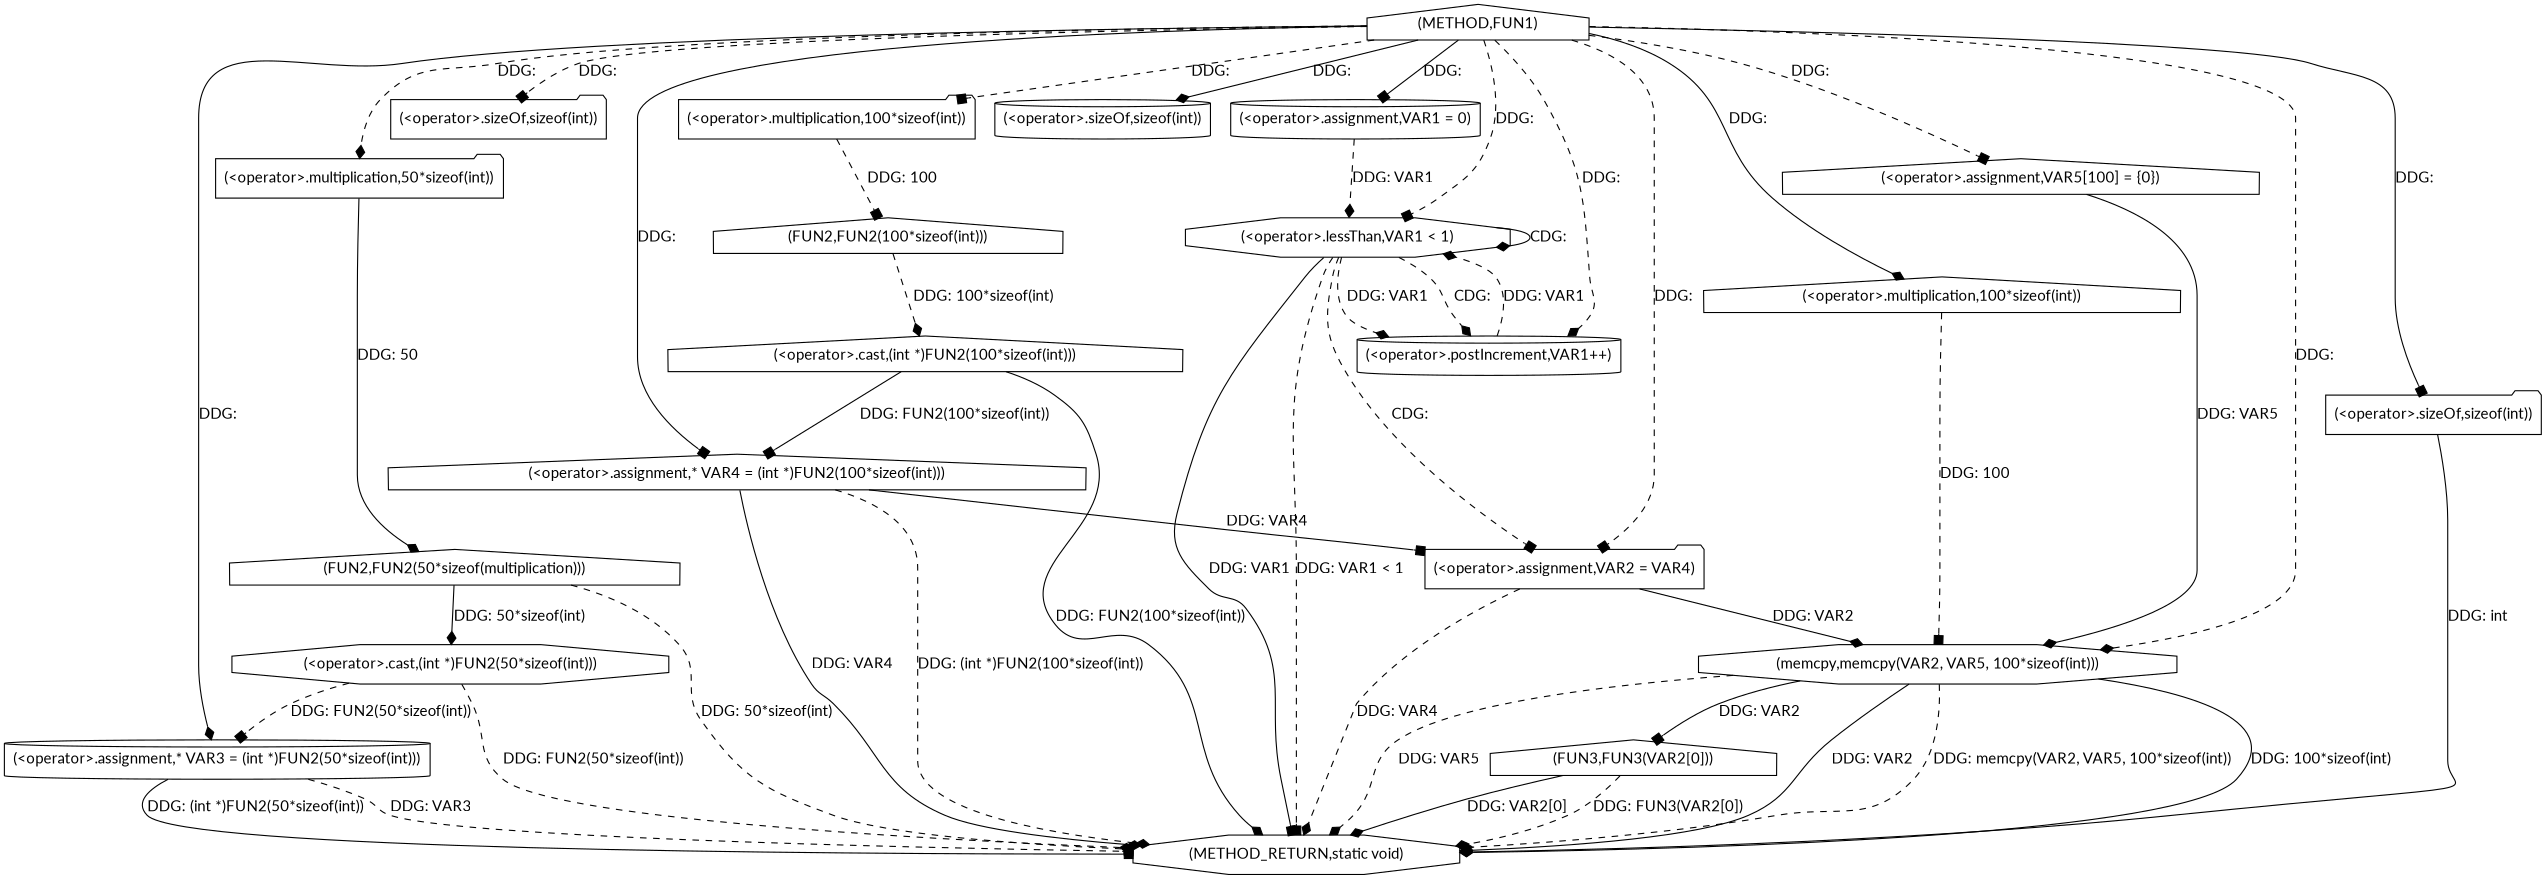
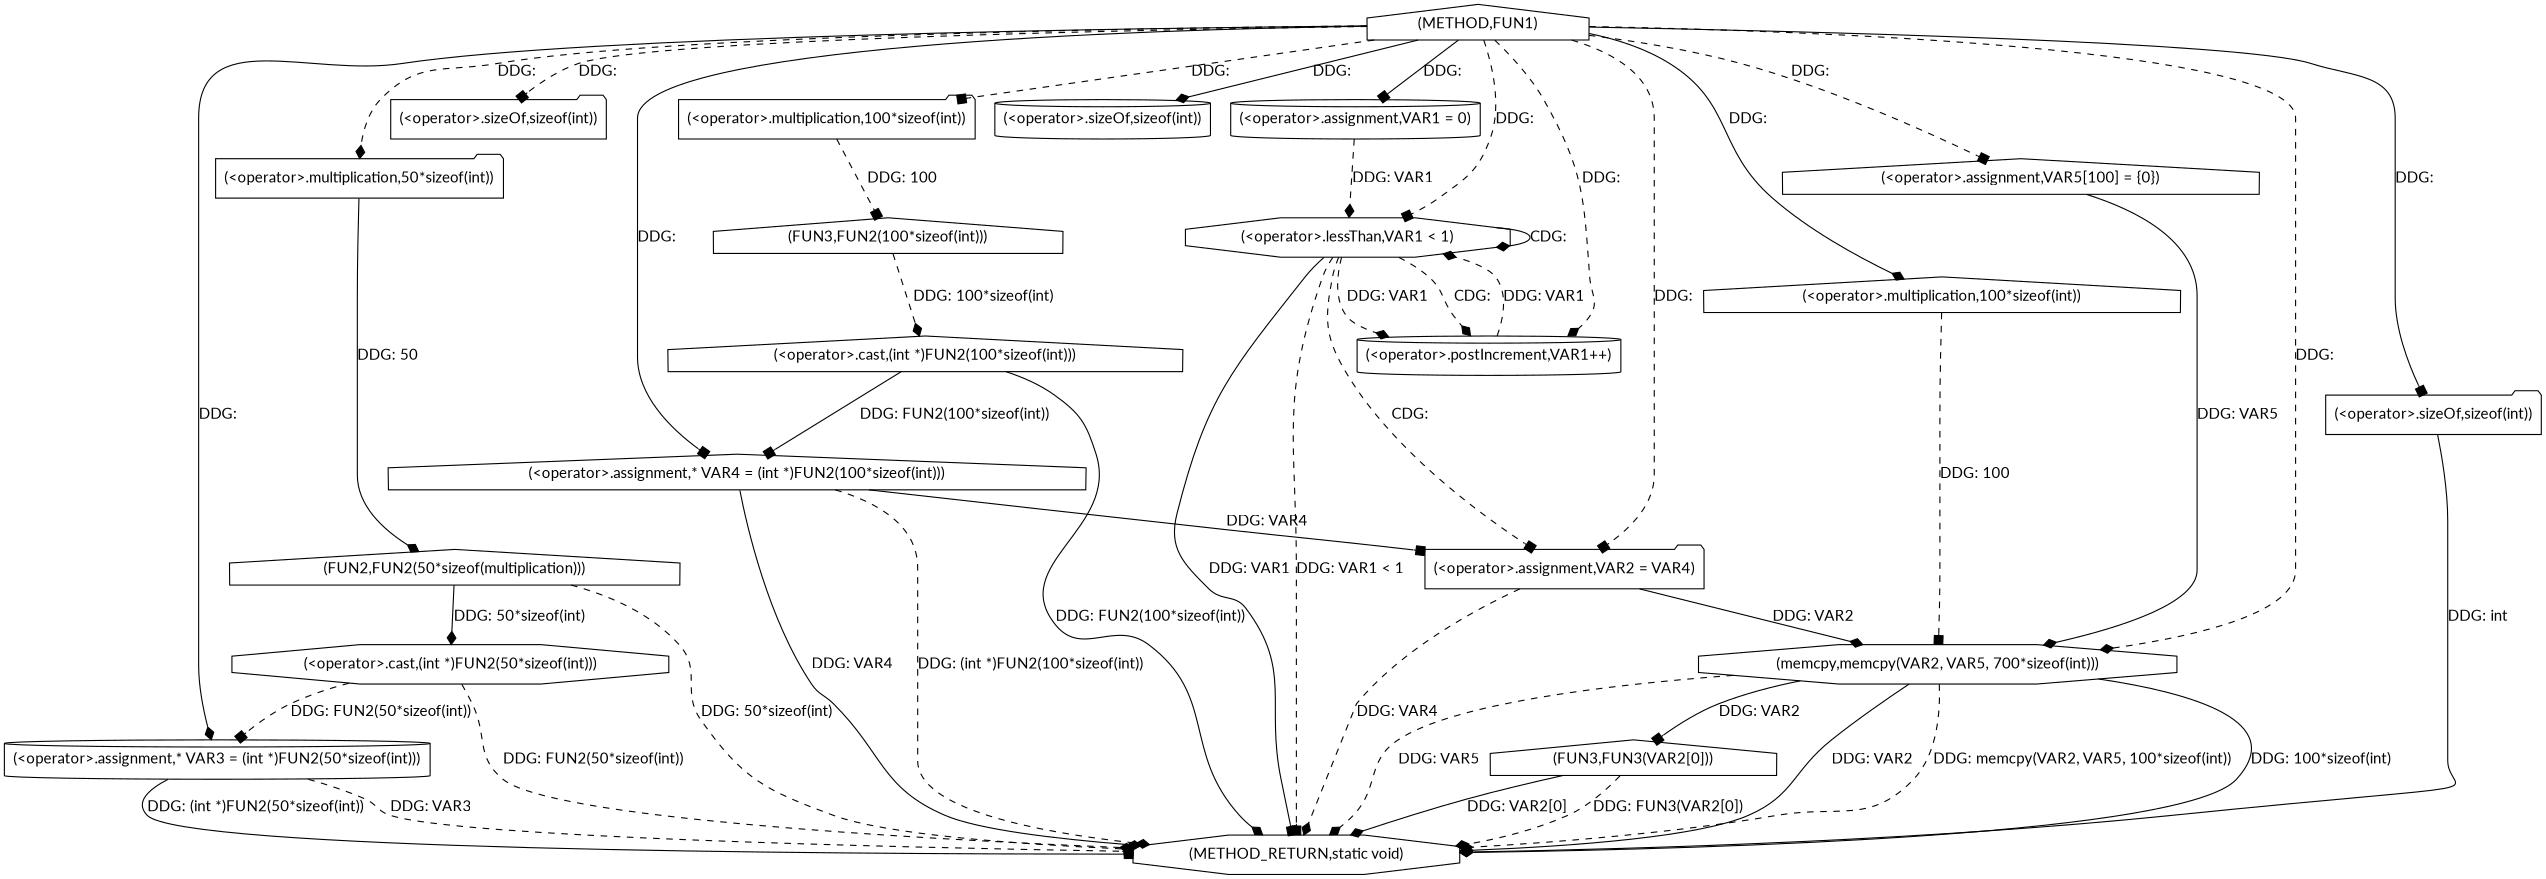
node "(FUN2,FUN2(100*sizeof(int)))": label "(FUN2,FUN2(100*sizeof(int)))" -> "(FUN3,FUN2(100*sizeof(int)))"
node "(memcpy,memcpy(VAR2, VAR5, 100*sizeof(int)))": label "(memcpy,memcpy(VAR2, VAR5, 100*sizeof(int)))" -> "(memcpy,memcpy(VAR2, VAR5, 700*sizeof(int)))"
